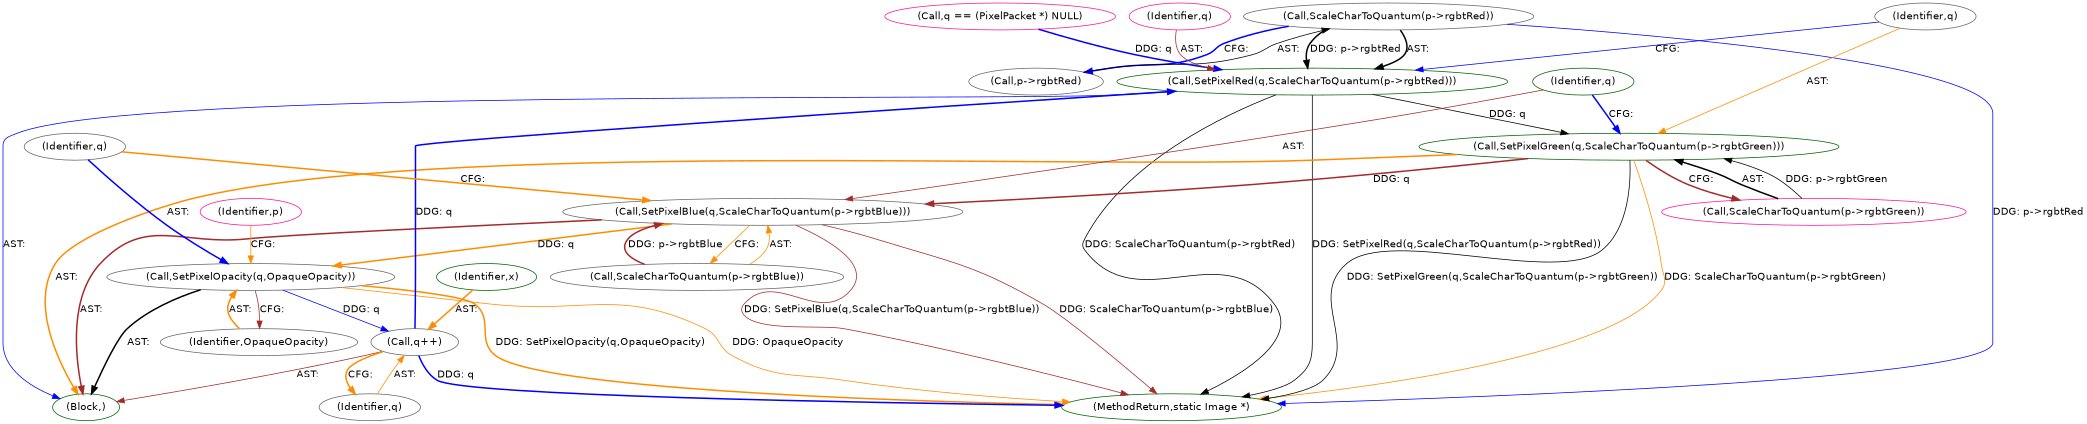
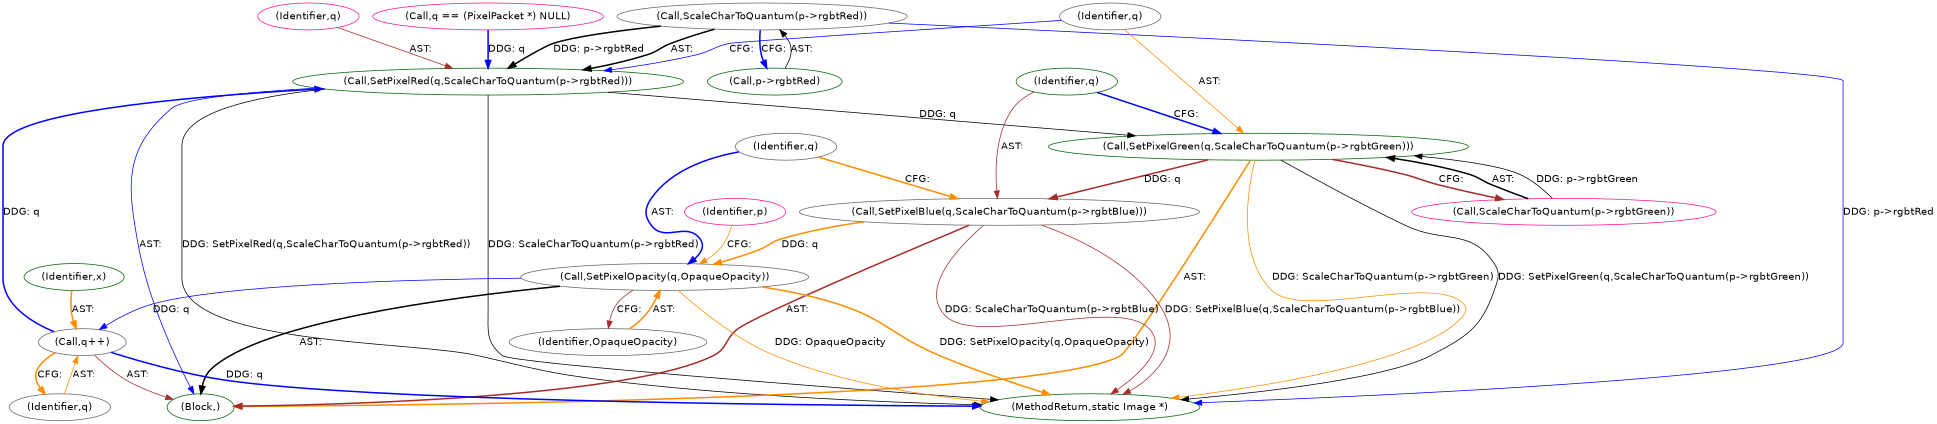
node "(Call,p->rgbtRed)": color gray40 -> darkgreen
node "(Call,ScaleCharToQuantum(p->rgbtBlue))": removed
